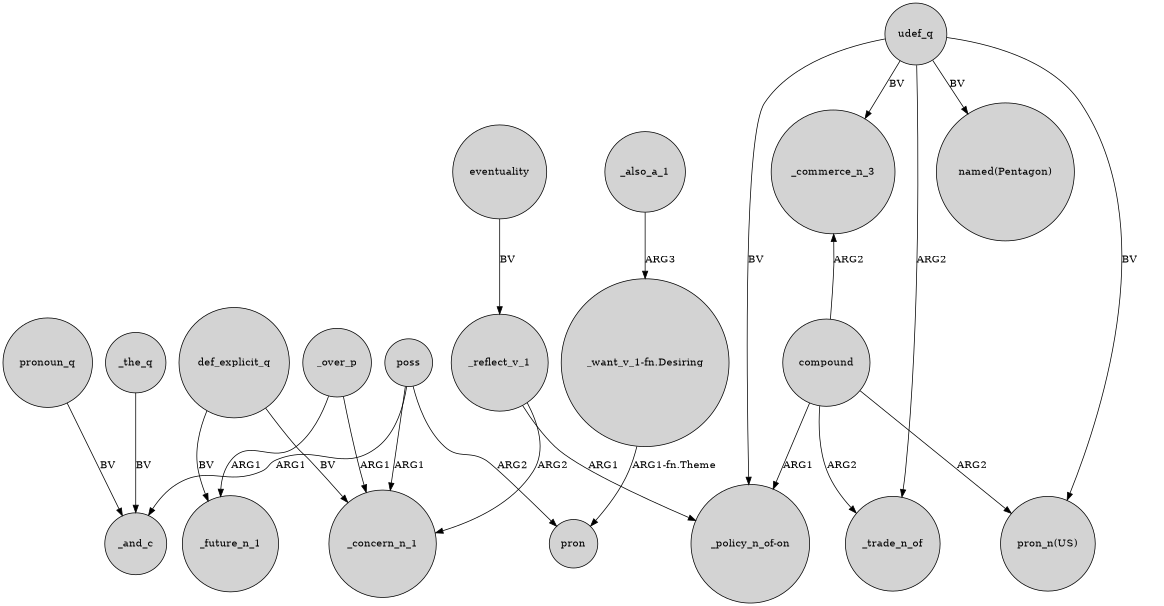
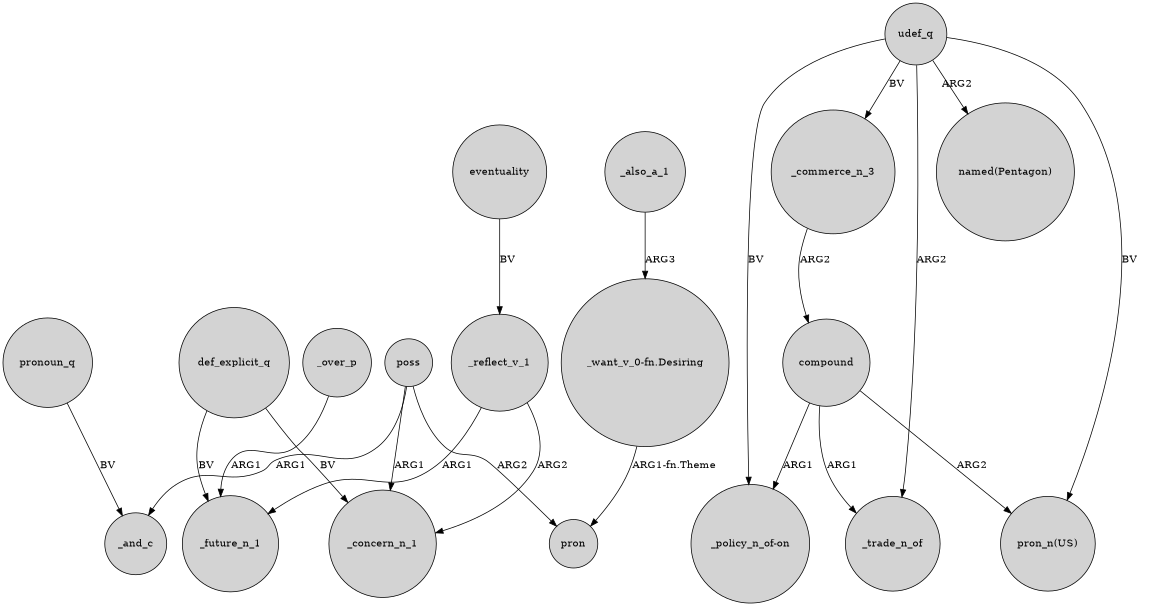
edge "udef_q" -> "named(Pentagon)": label "BV" -> "ARG2"
edge "compound" -> "_commerce_n_3": reversed
node "_the_q": removed
node "_want_v_1-fn.Desiring": label "_want_v_1-fn.Desiring" -> "_want_v_0-fn.Desiring"
edge "_over_p" -> "_concern_n_1": removed, label "ARG1"
edge "compound" -> "_trade_n_of": label "ARG2" -> "ARG1"
edge "_reflect_v_1" -> "_policy_n_of-on": now "_reflect_v_1" -> "_future_n_1"
